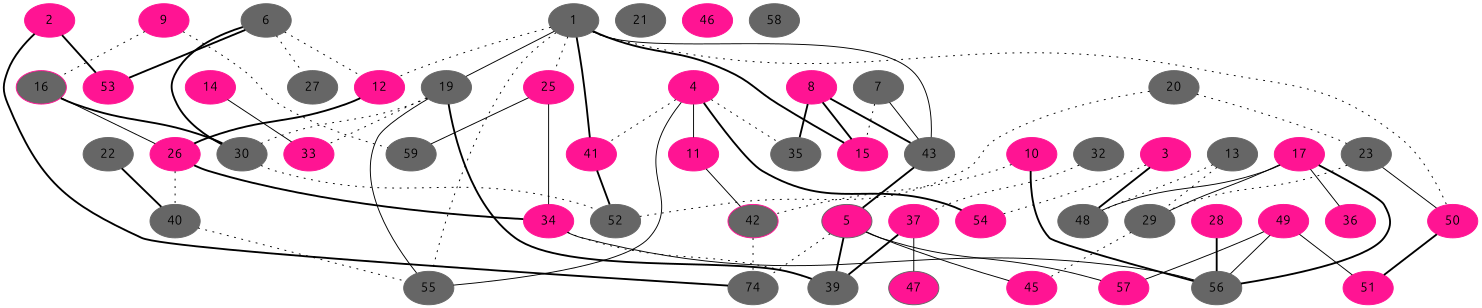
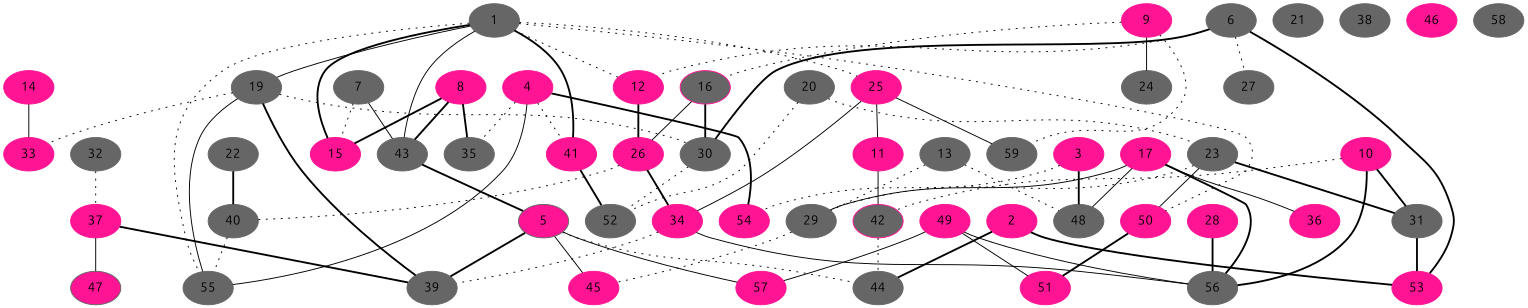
node "38": added
node "24": added
edge "4" -- "11": now "25" -- "11"
node "31": added
node "74": label "74" -> "44"
